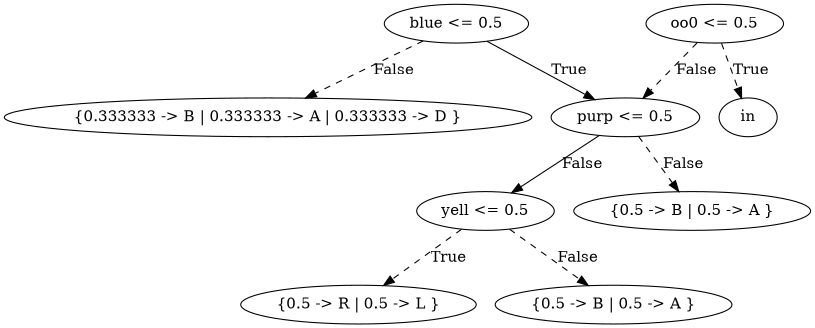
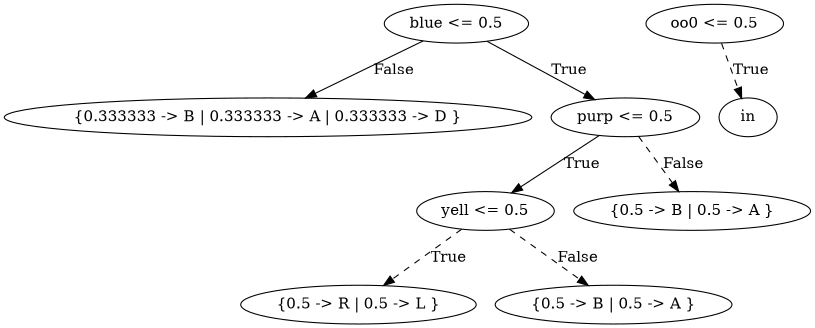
edge "blue <= 0.5" -> "{0.333333 -> B | 0.333333 -> A | 0.333333 -> D }": style dashed -> solid
edge "oo0 <= 0.5" -> "purp <= 0.5": removed, label "False"
edge "purp <= 0.5" -> "yell <= 0.5": label "False" -> "True"
